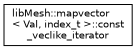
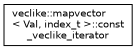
node "libMesh::mapvector < Val, index_t >::const _veclike_iterator": label "libMesh::mapvector < Val, index_t >::const _veclike_iterator" -> "veclike::mapvector < Val, index_t >::const _veclike_iterator"
